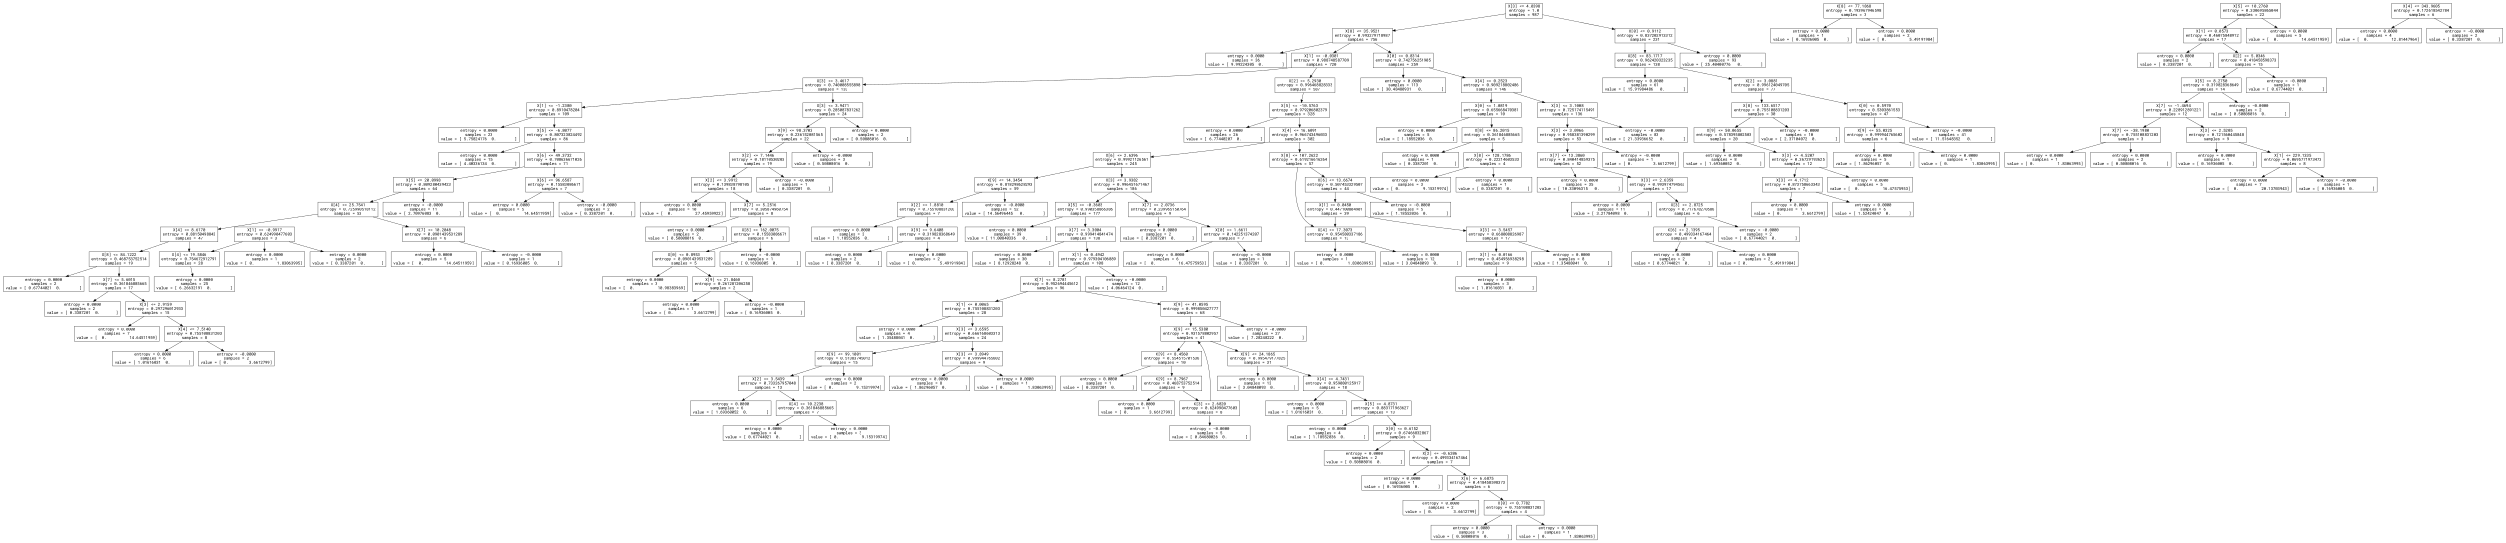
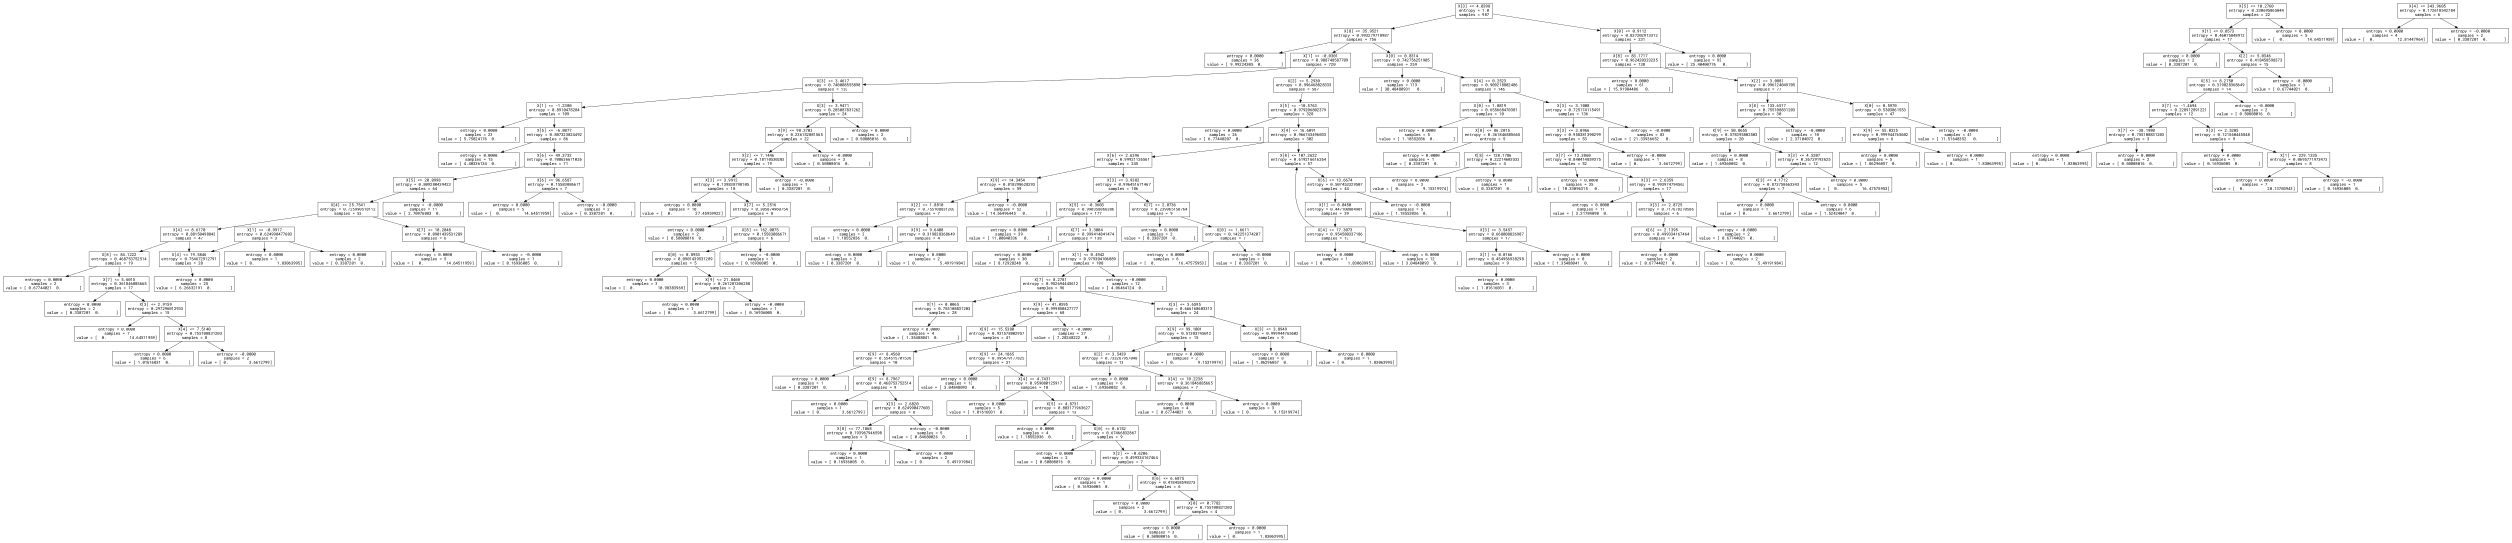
node "X[8] <= 86.2015 entropy = 0.361846885665 samples = 5": label "X[8] <= 86.2015 entropy = 0.361846885665 samples = 5" -> "X[8] <= 86.2015 entropy = 0.361846885665 entropy = 5"
edge "X[8] <= 107.2622 entropy = 0.619216616264 samples = 57" -> "X[4] <= 17.3073 entropy = 0.954580337186 samples = 13": reversed
edge "X[1] <= 0.0065 entropy = 0.755108831203 samples = 28" -> "X[3] <= 3.6595 entropy = 0.666168603313 samples = 24": now "X[7] <= 8.2781 entropy = 0.952694445612 samples = 96" -> "X[3] <= 3.6595 entropy = 0.666168603313 samples = 24"
edge "X[3] <= 2.6820 entropy = 0.624990477603 samples = 8" -> "X[9] <= 15.5380 entropy = 0.931578802957 samples = 41": now "X[3] <= 2.6820 entropy = 0.624990477603 samples = 8" -> "X[8] <= 77.1868 entropy = 0.193967946598 samples = 3"
